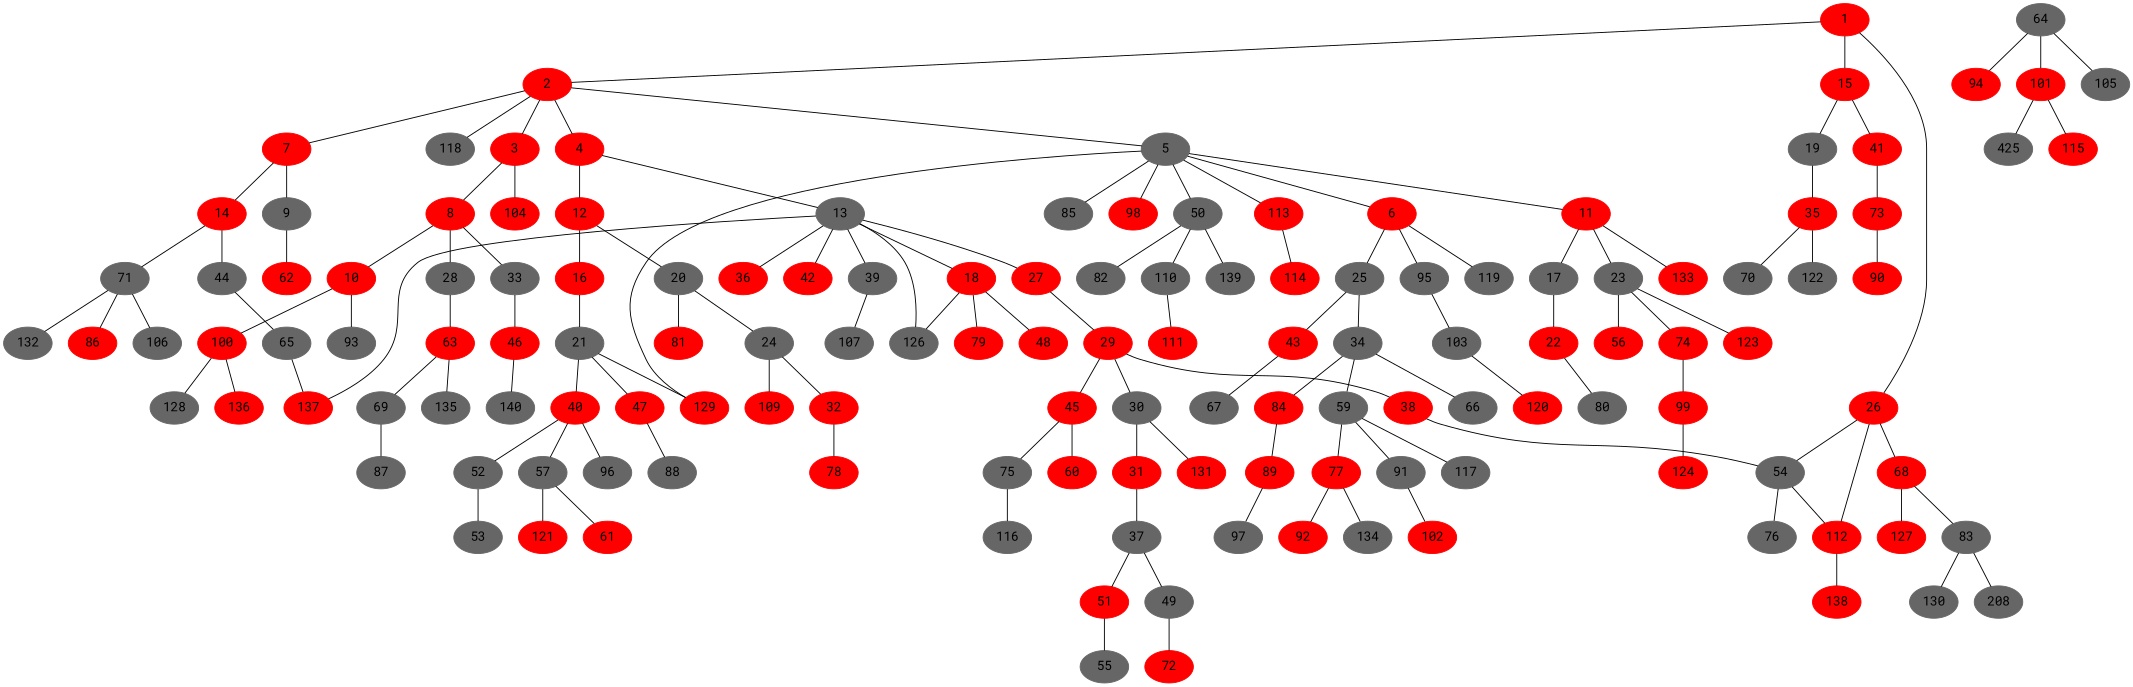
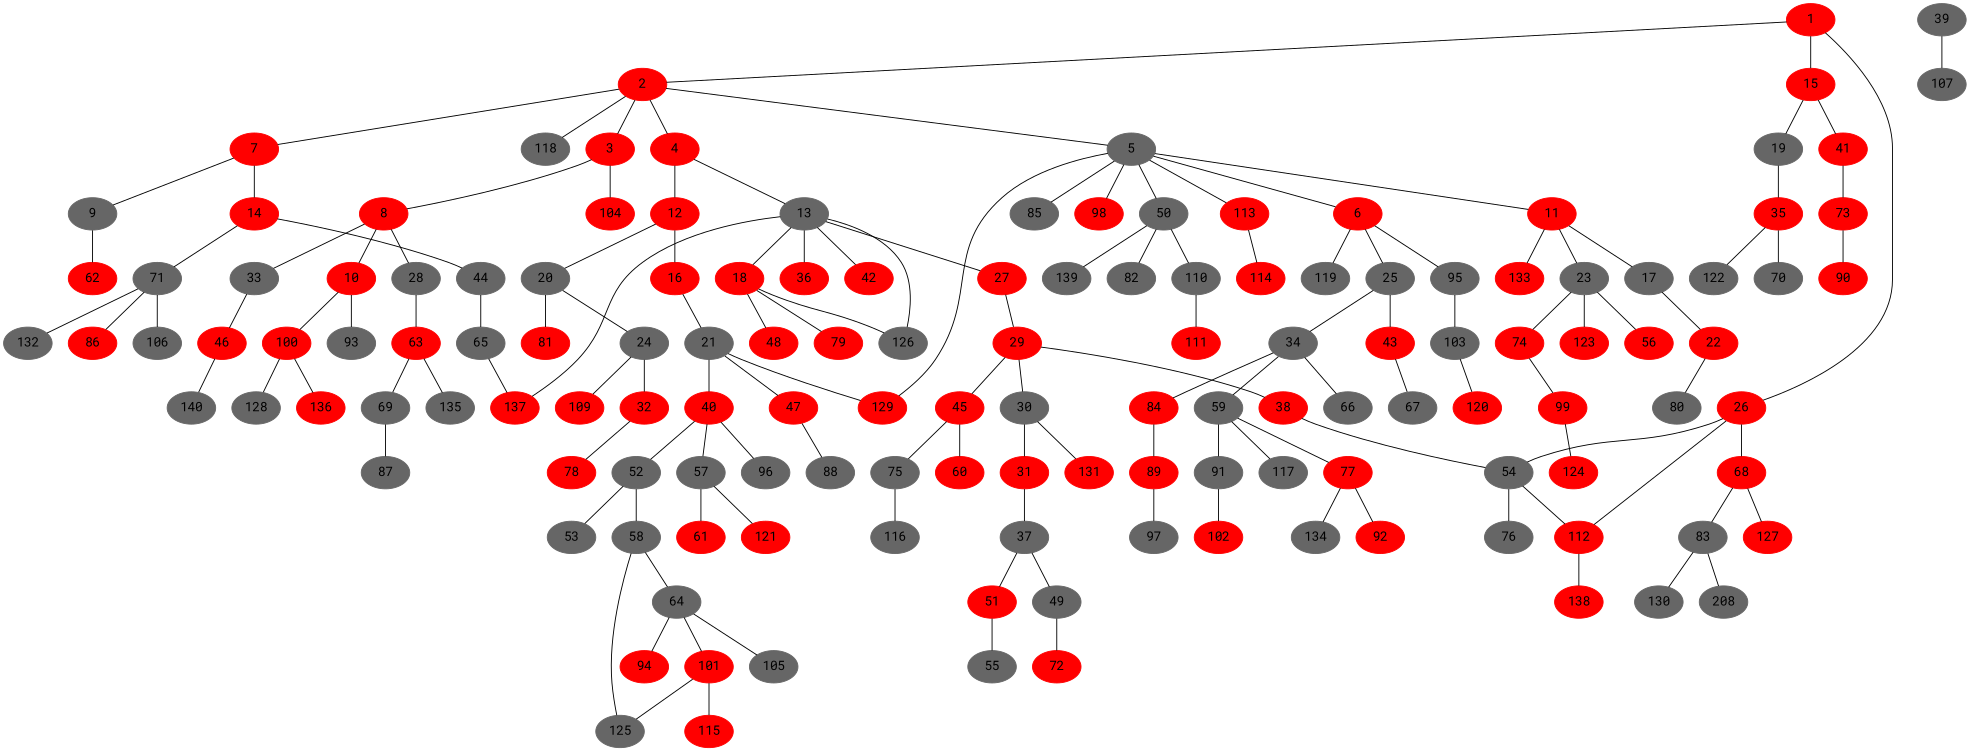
node "425": label "425" -> "125"
edge "13" -- "39": removed
node "58": added
